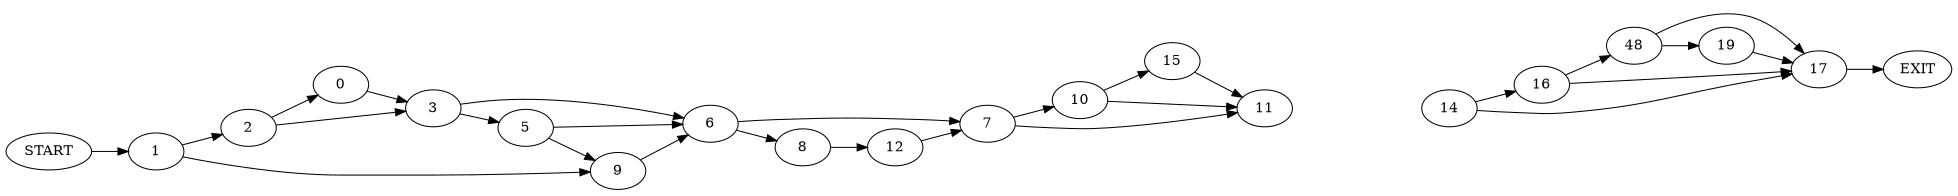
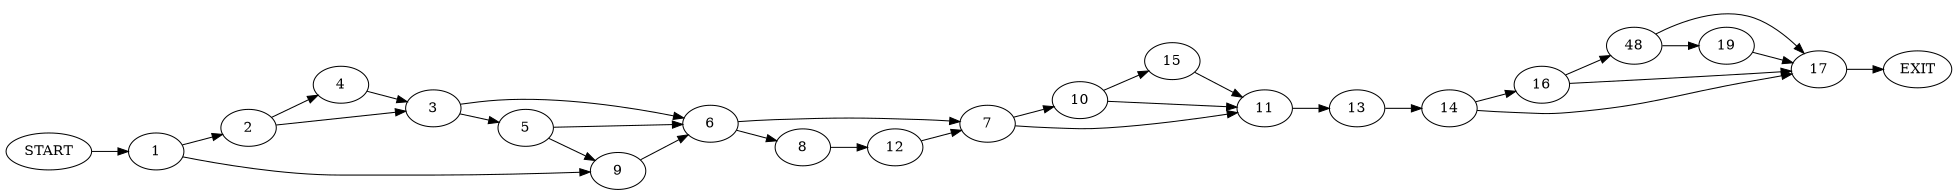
node "0": label "0" -> "4"
node "13": added
